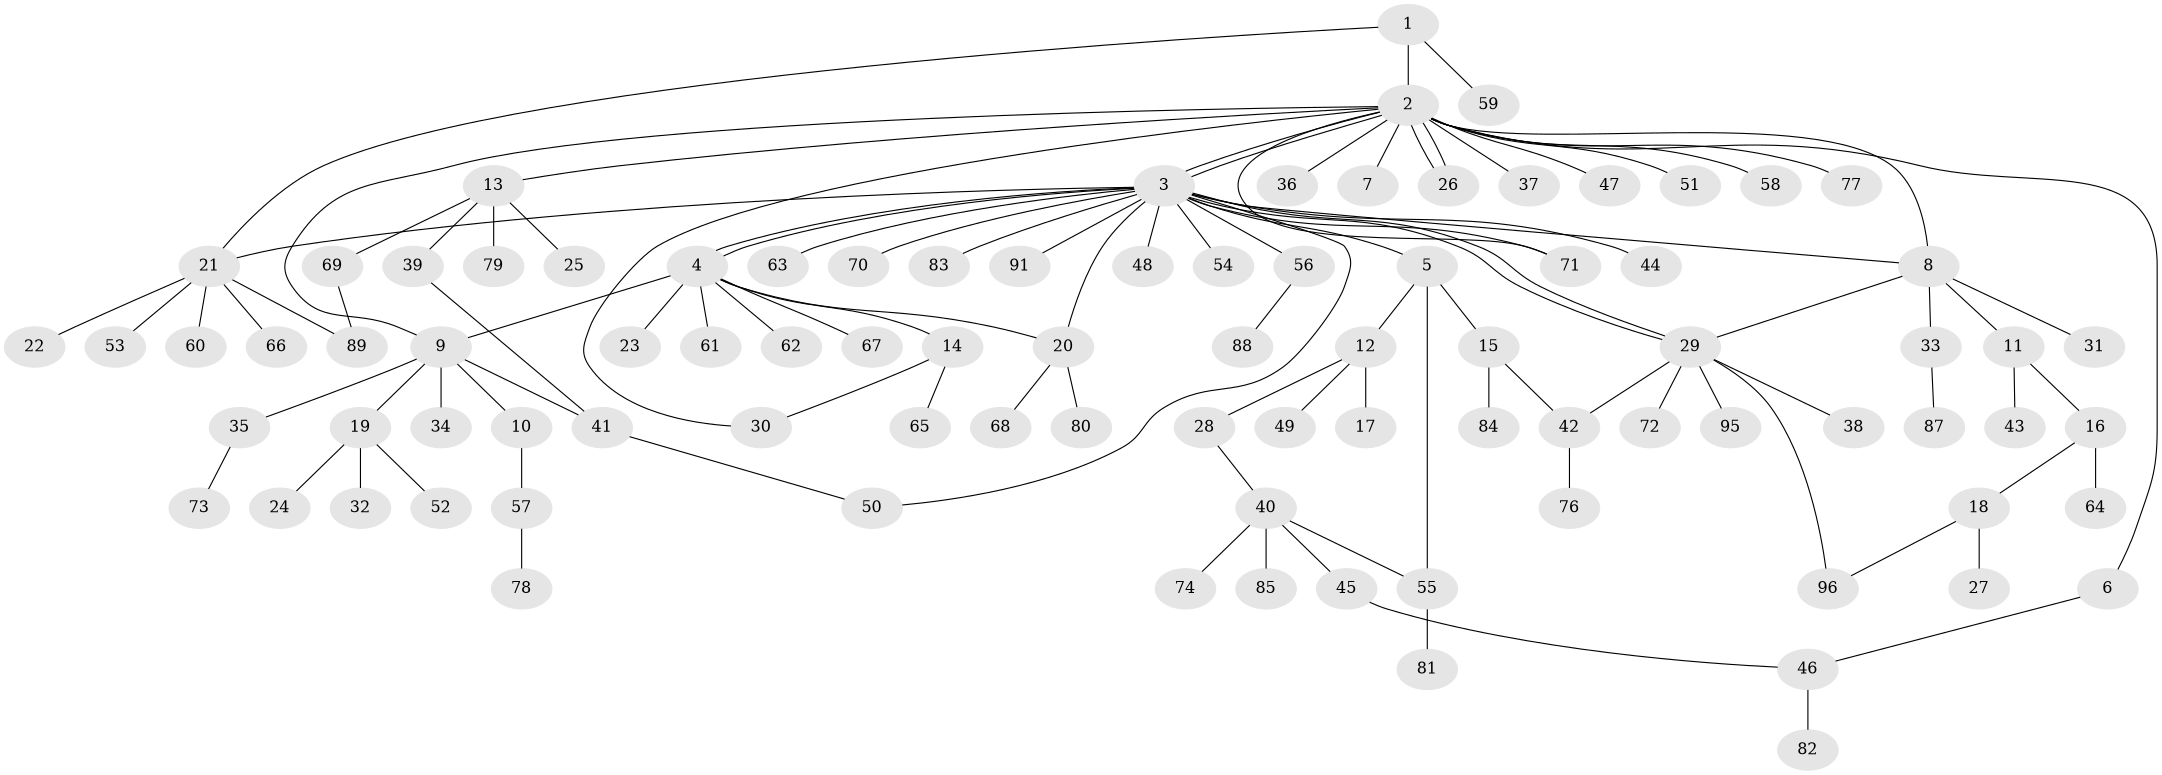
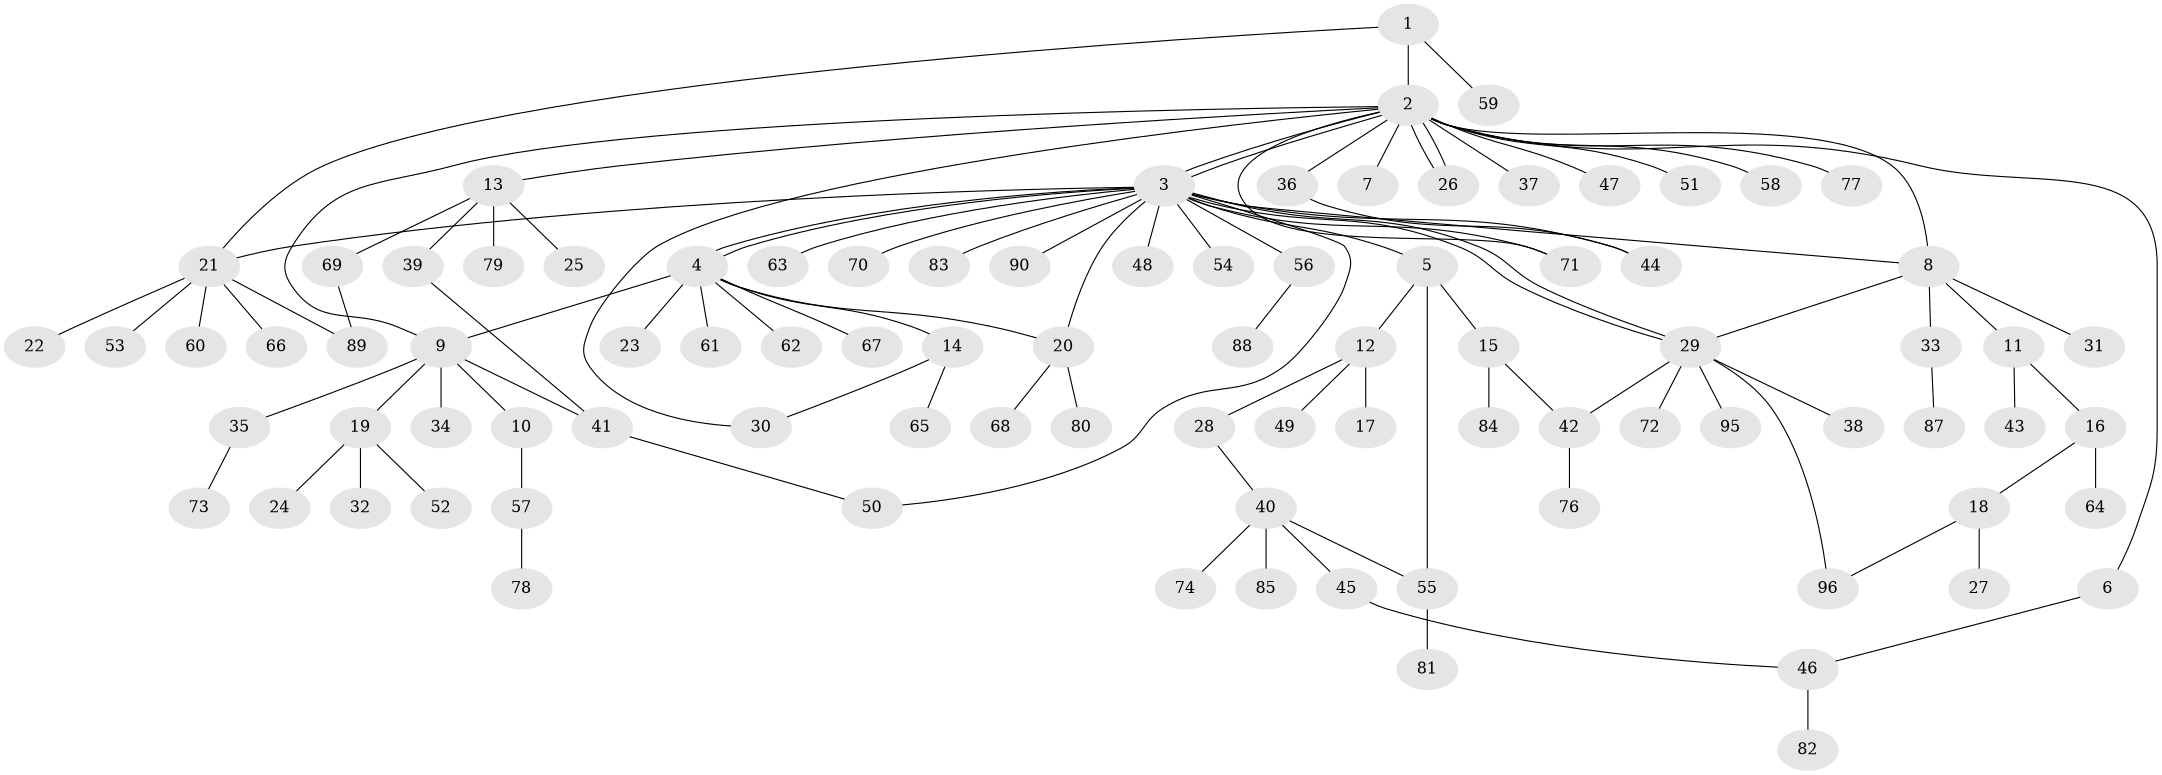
edge "36" -- "44": added
node "91": label "91" -> "90"
